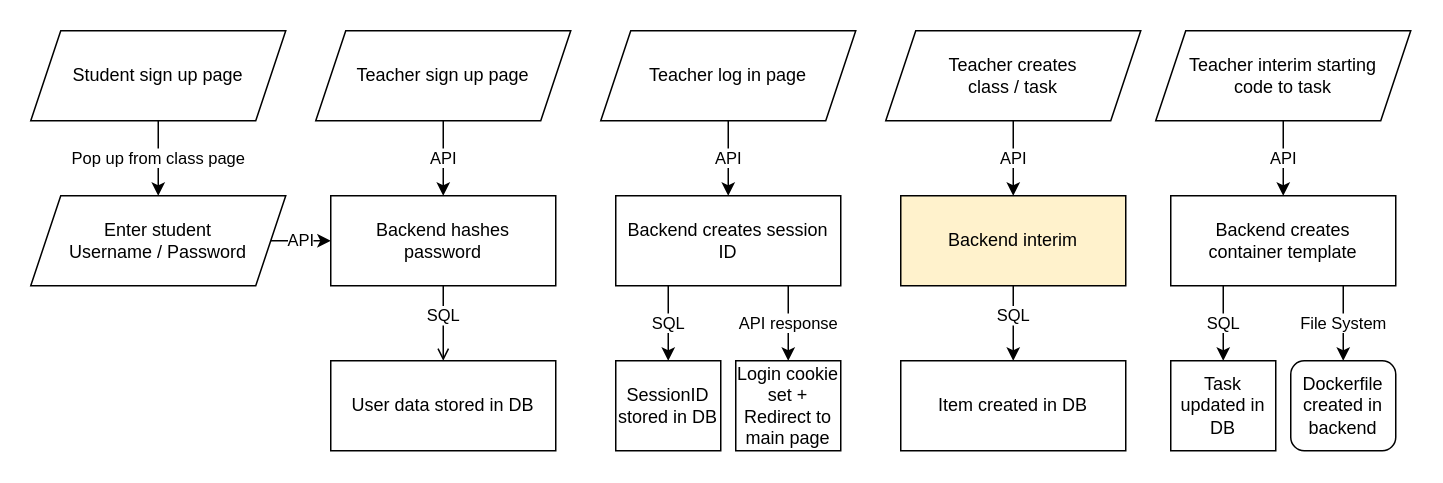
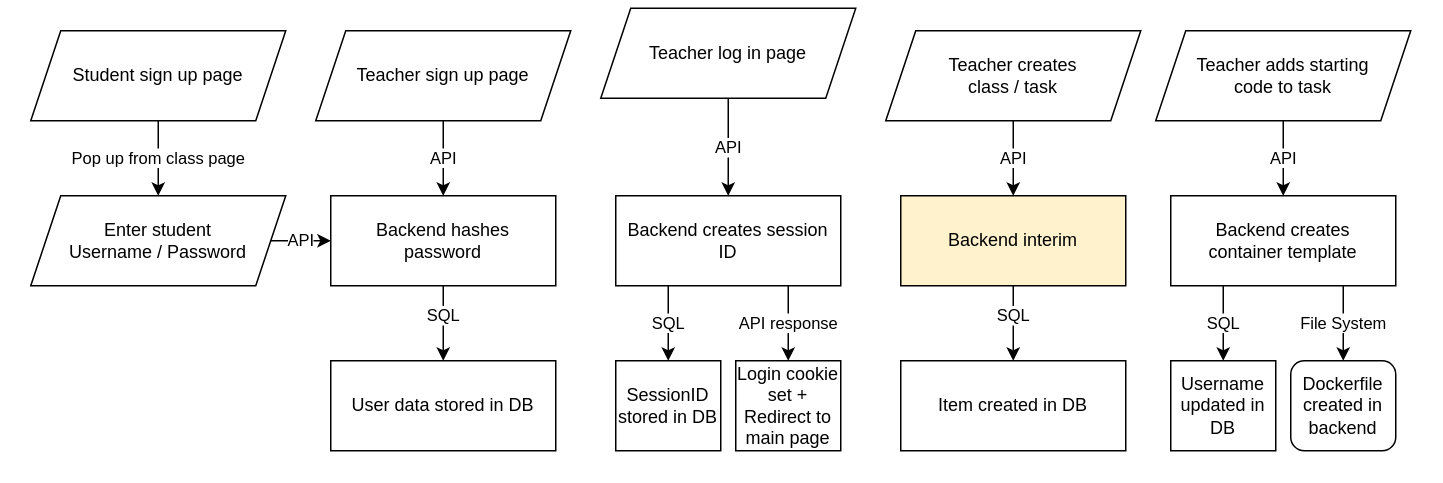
node "Teacher log in page": moved (728, 76) -> (728, 53)
node "Teacher interim starting code to task": label "Teacher interim starting code to task" -> "Teacher adds starting code to task"
edge "Backend hashes password" -> "User data stored in DB": arrowhead open -> classic
node "Task updated in DB": label "Task updated in DB" -> "Username updated in DB"
